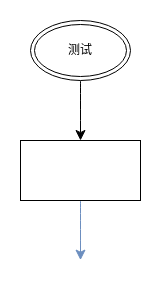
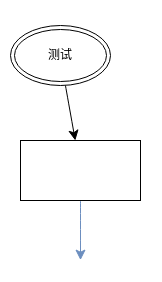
node "测试": moved (81, 51) -> (61, 56)
